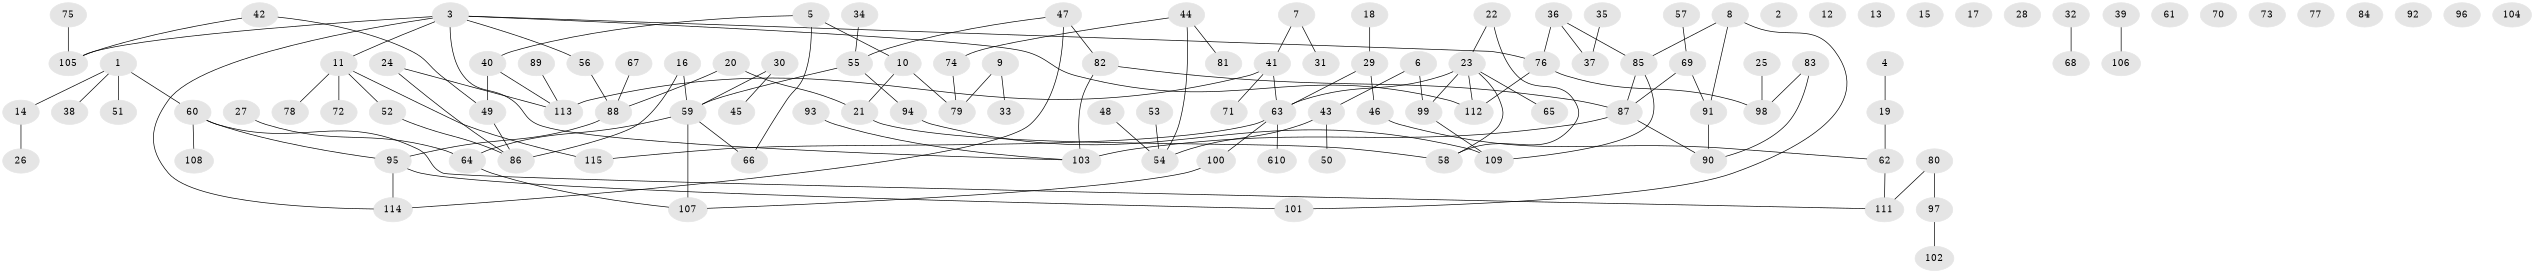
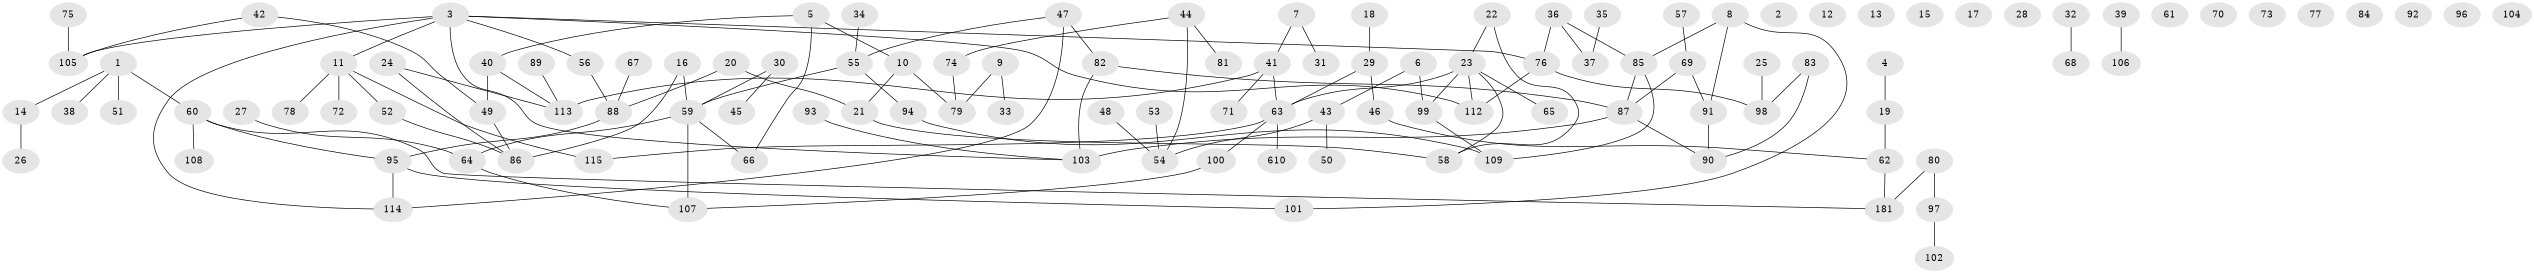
node "111": label "111" -> "181"
